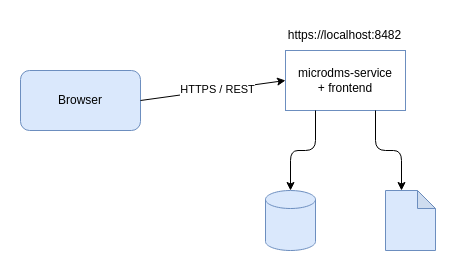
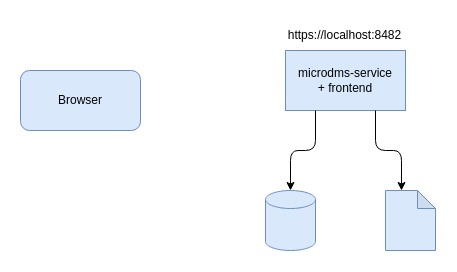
node "microdms-service + frontend": fillcolor #ffffff -> #dae8fc
edge "Browser" -> "microdms-service + frontend": removed, label "HTTPS / REST"
